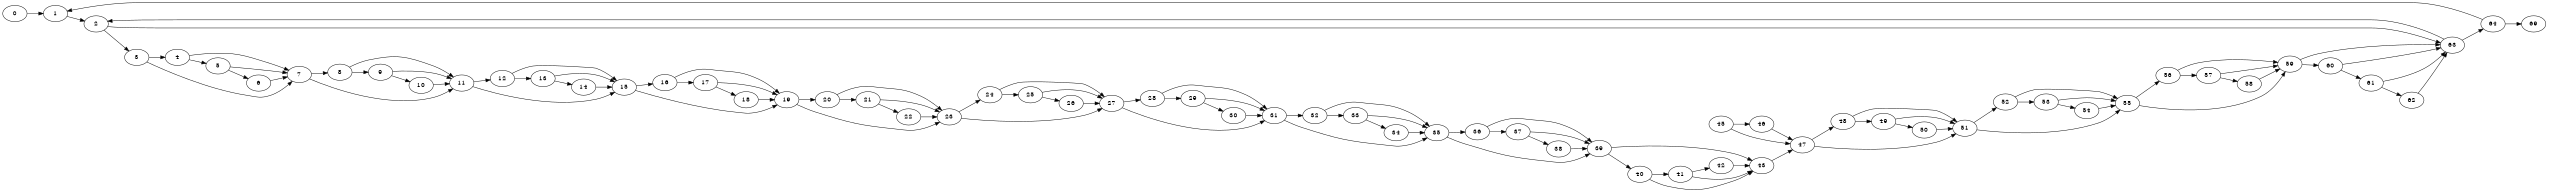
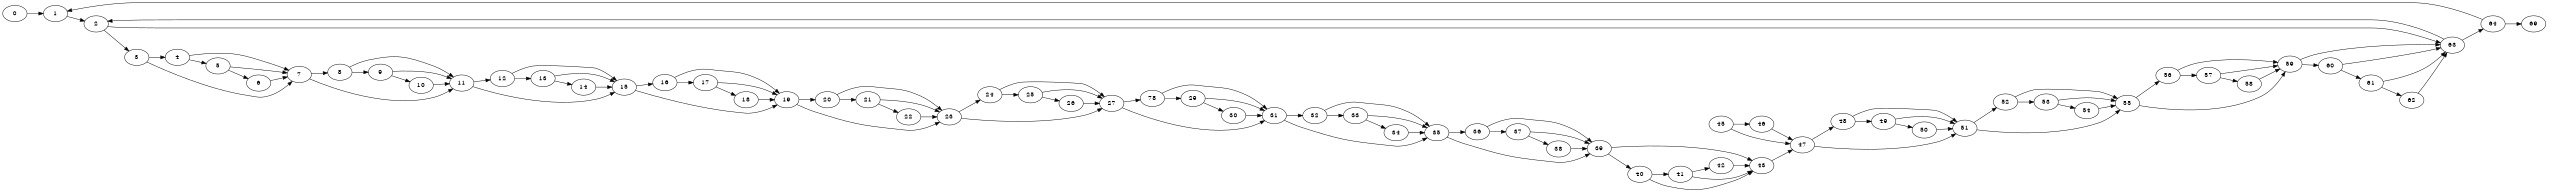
node "28": label "28" -> "78"
